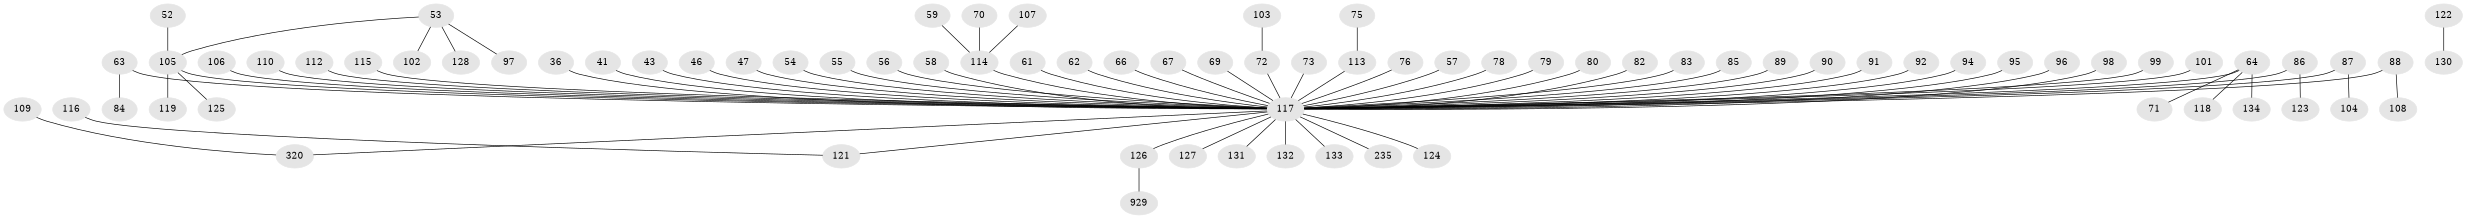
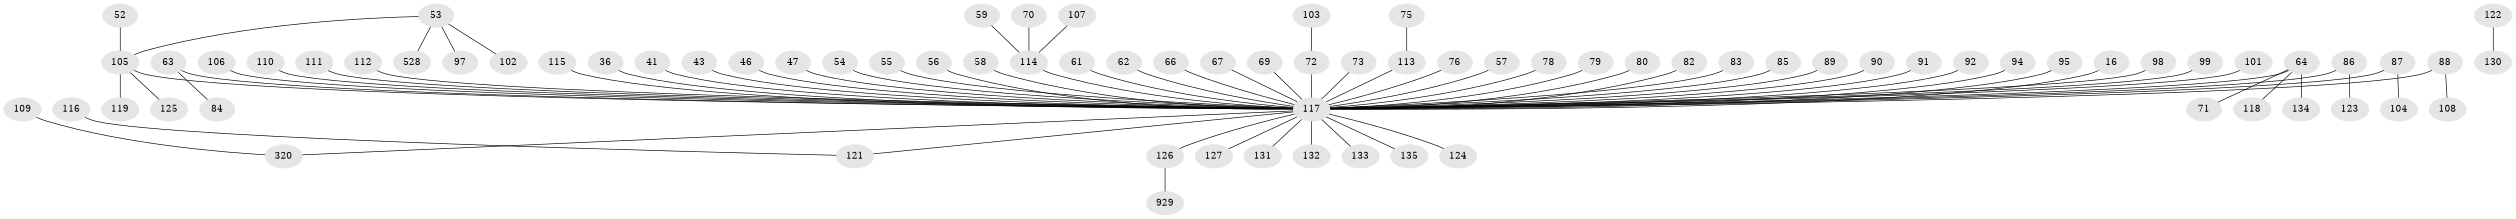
node "111": added
node "128": label "128" -> "528"
node "96": label "96" -> "16"
node "235": label "235" -> "135"
